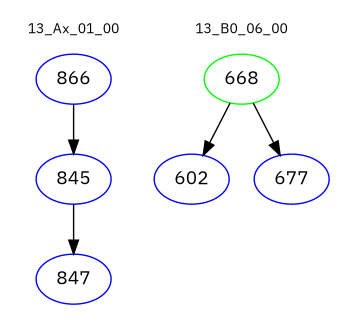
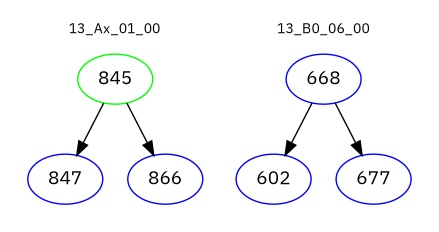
node "668": color green -> blue
edge "866" -> "845": reversed
node "845": color blue -> green
